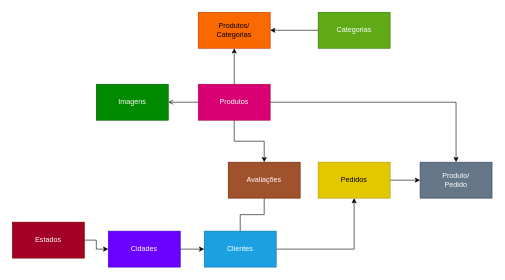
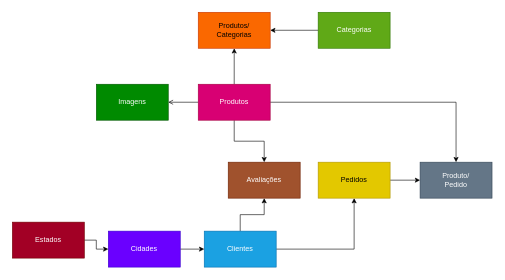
edge "Avaliações" -- "Clientes": arrowhead none -> classic
